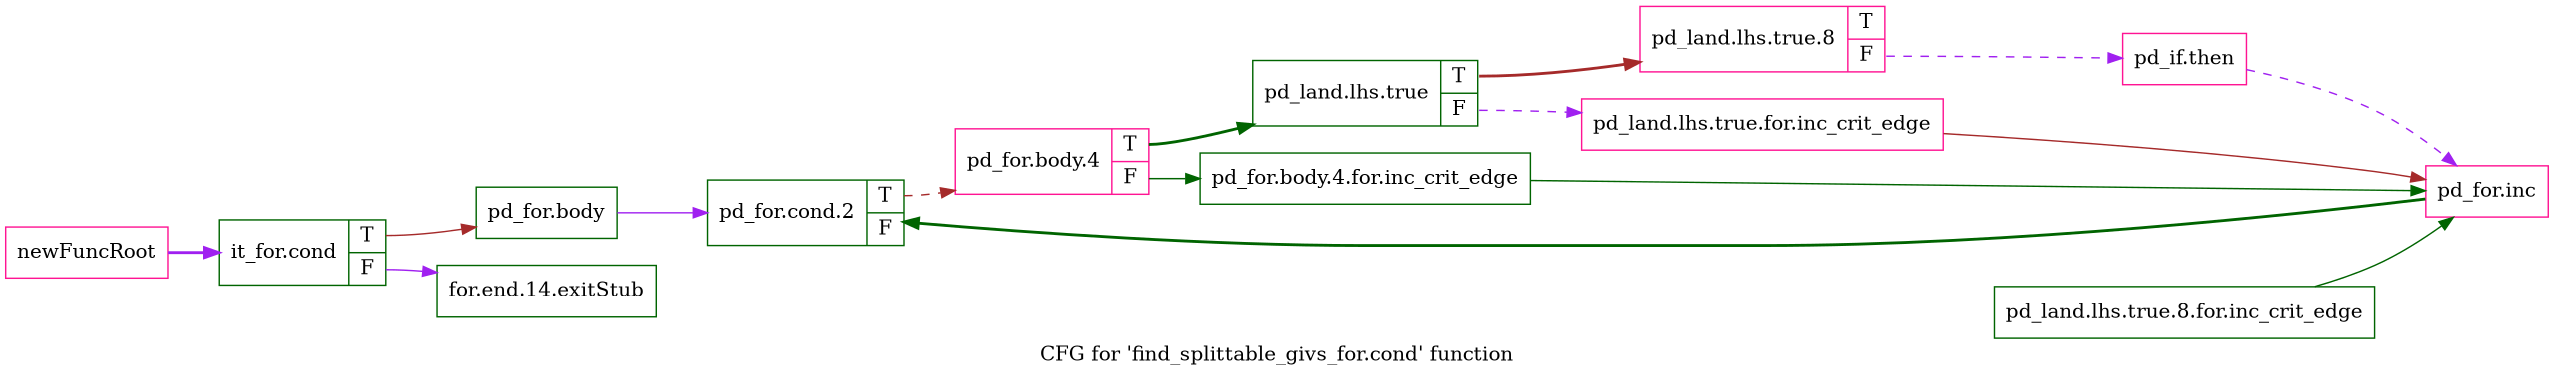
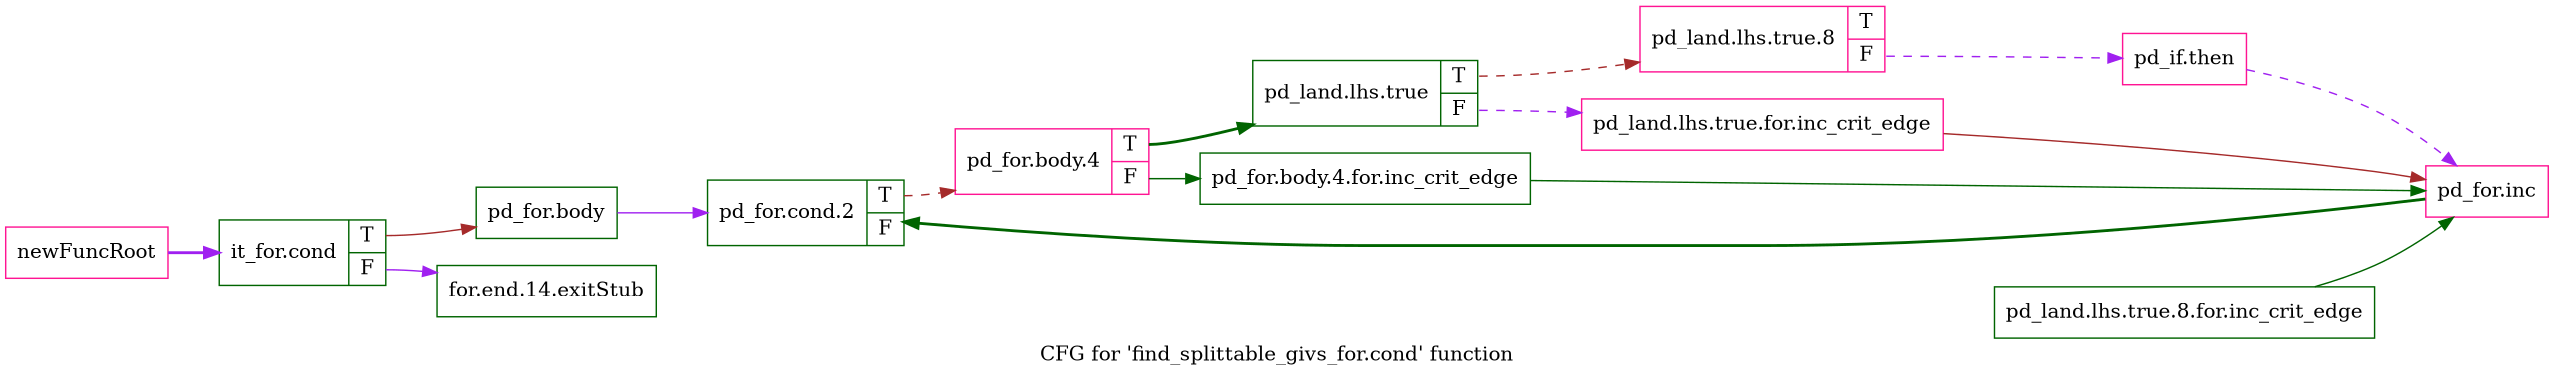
edge "pd_land.lhs.true" -> "pd_land.lhs.true.8": style bold -> dashed
